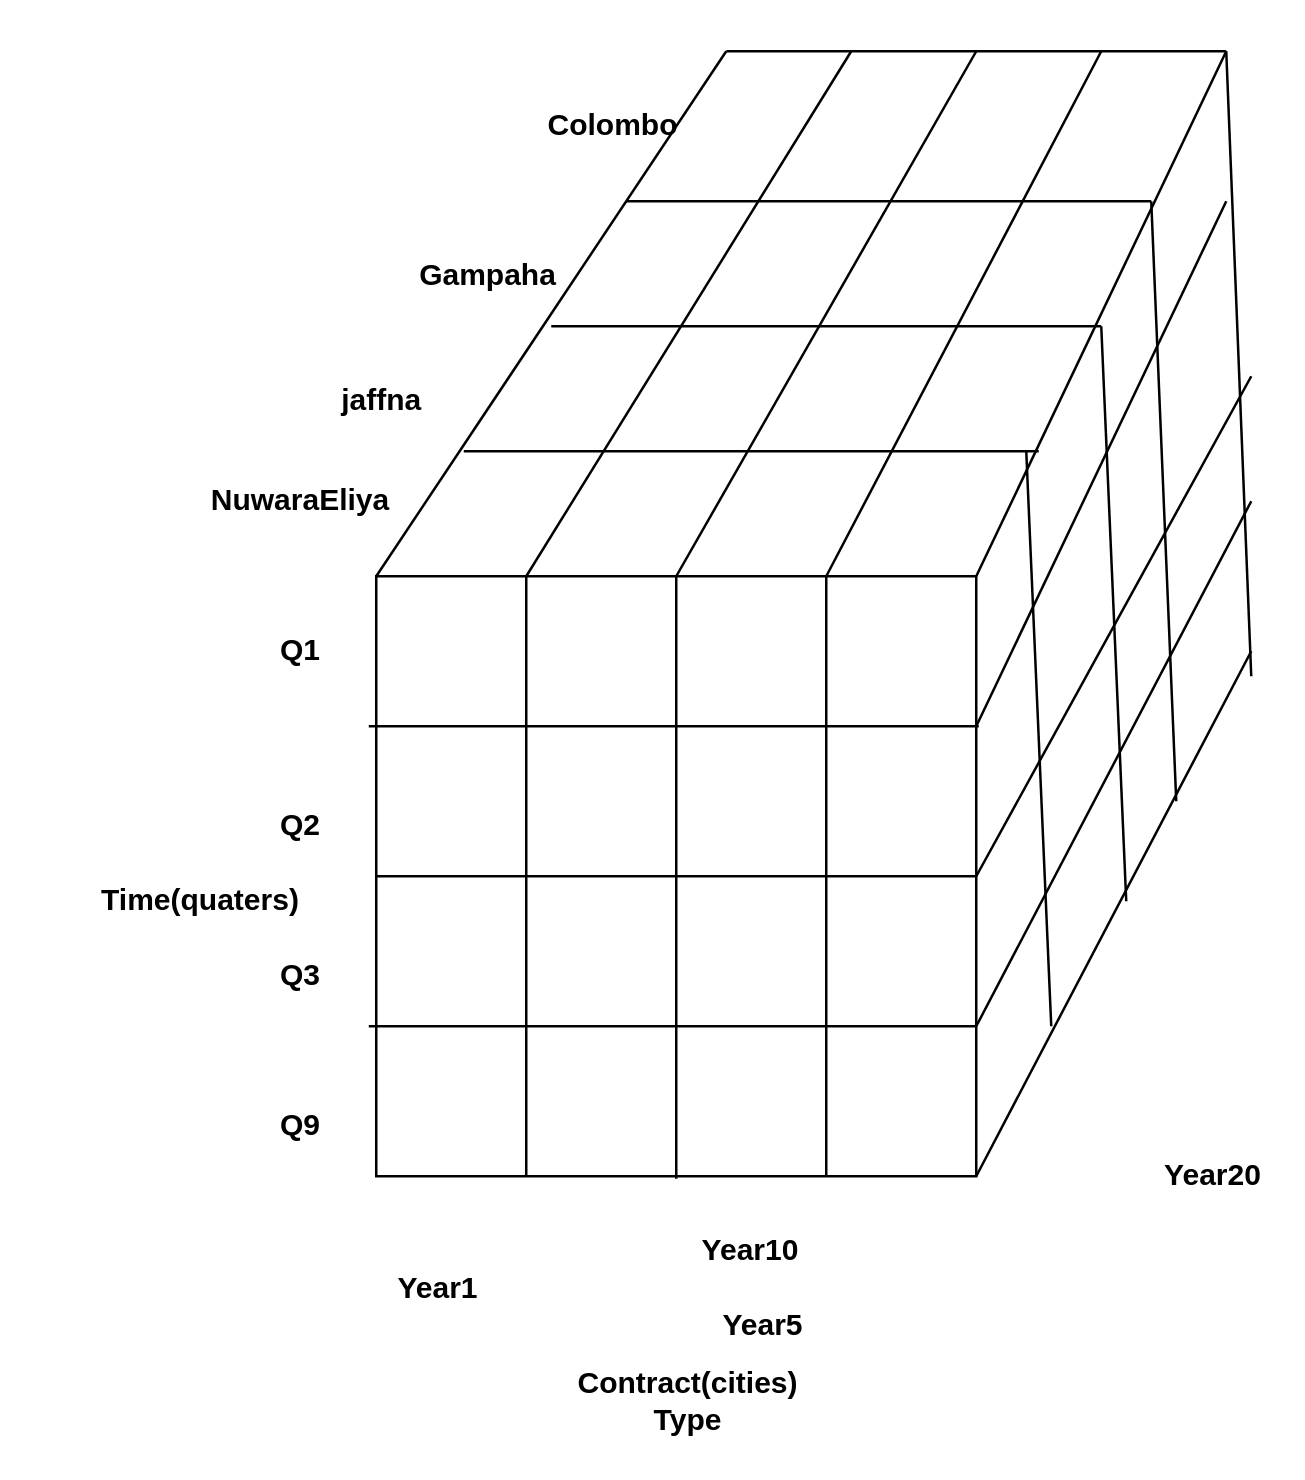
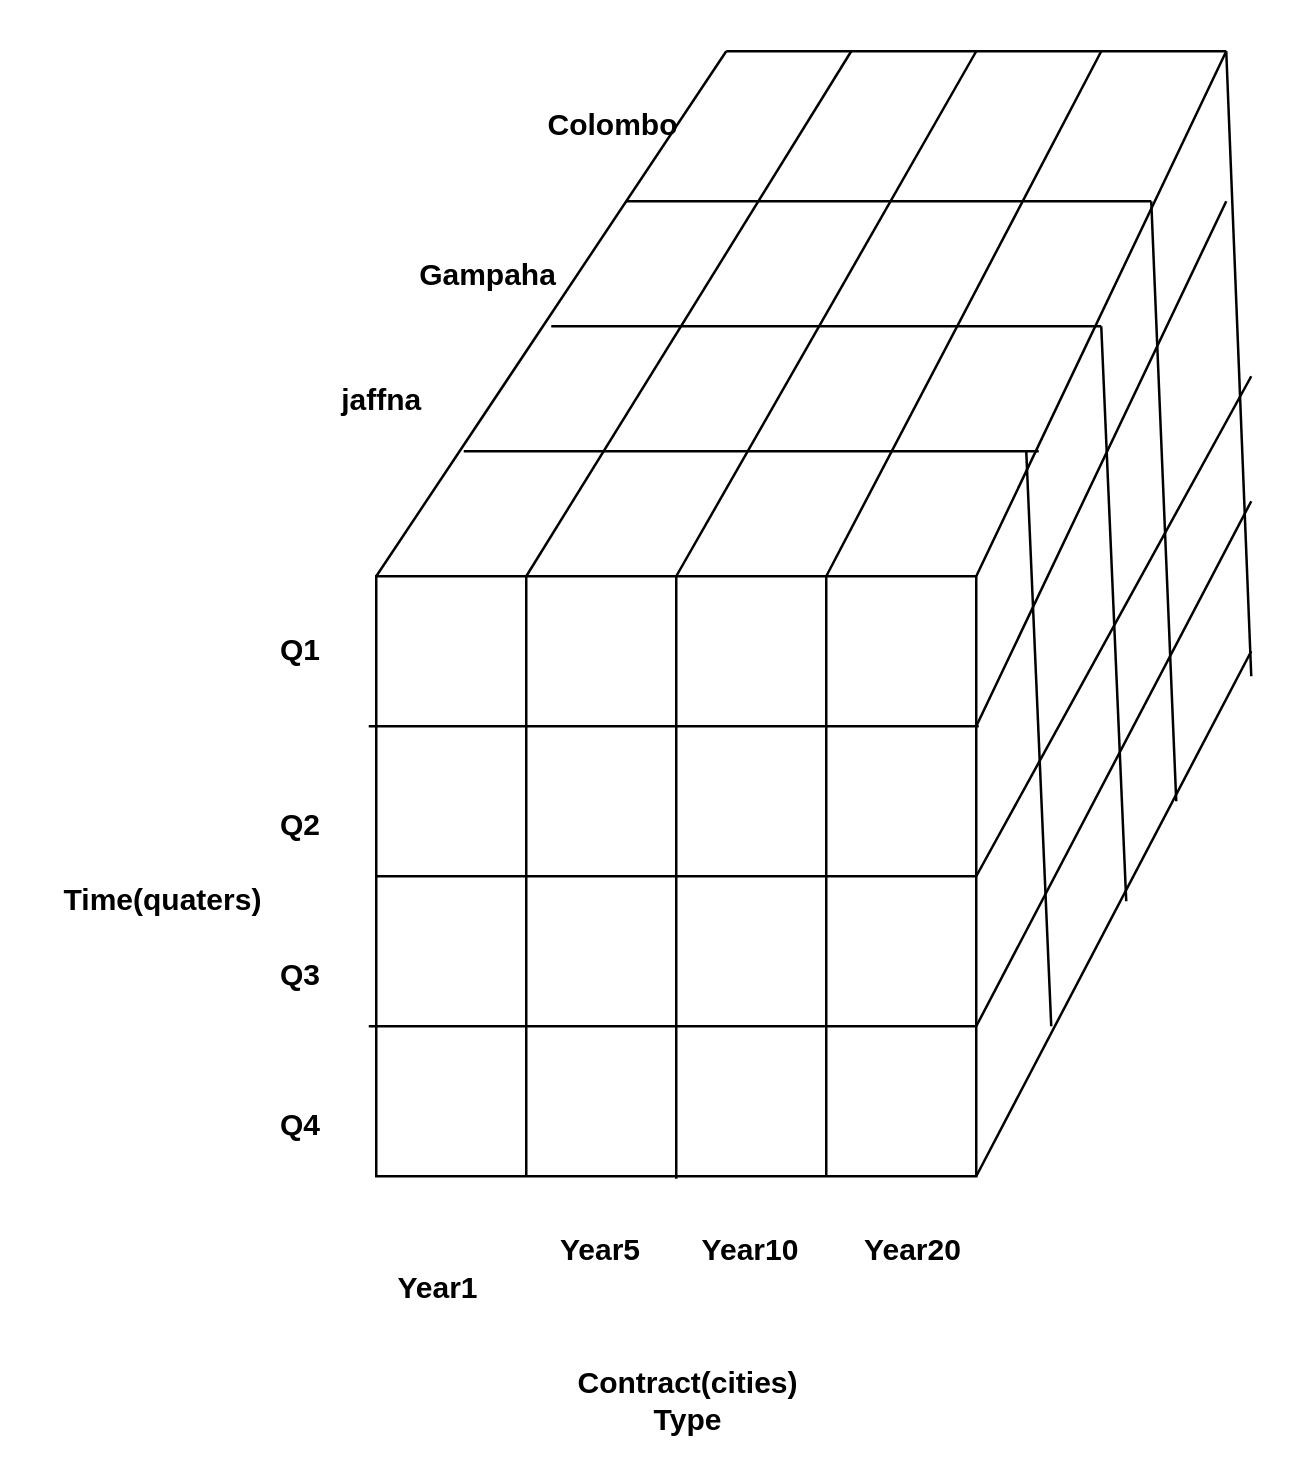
node "NuwaraEliya": removed
node "Time(quaters)": moved (201, 901) -> (164, 901)
node "Q9": label "Q9" -> "Q4"
node "Year20": moved (1214, 1176) -> (914, 1251)
node "Year5": moved (764, 1326) -> (601, 1251)
